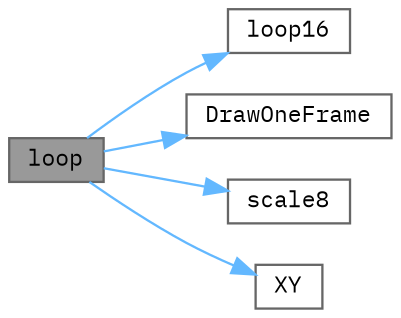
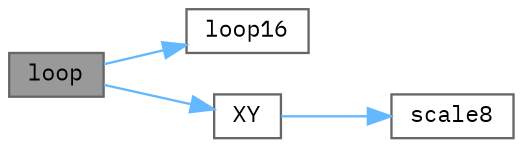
node "DrawOneFrame": removed
edge "loop" -> "scale8": now "XY" -> "scale8"
